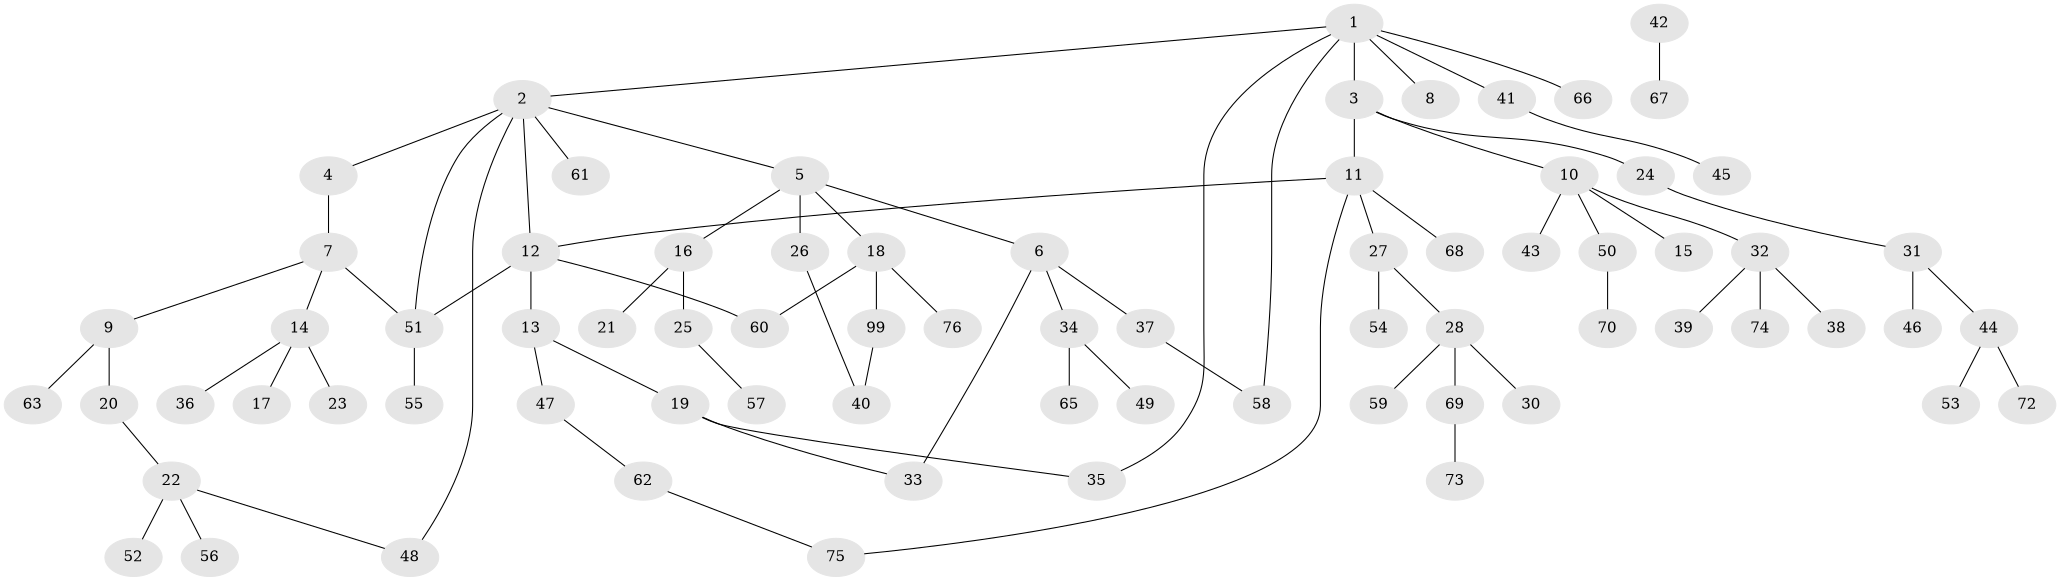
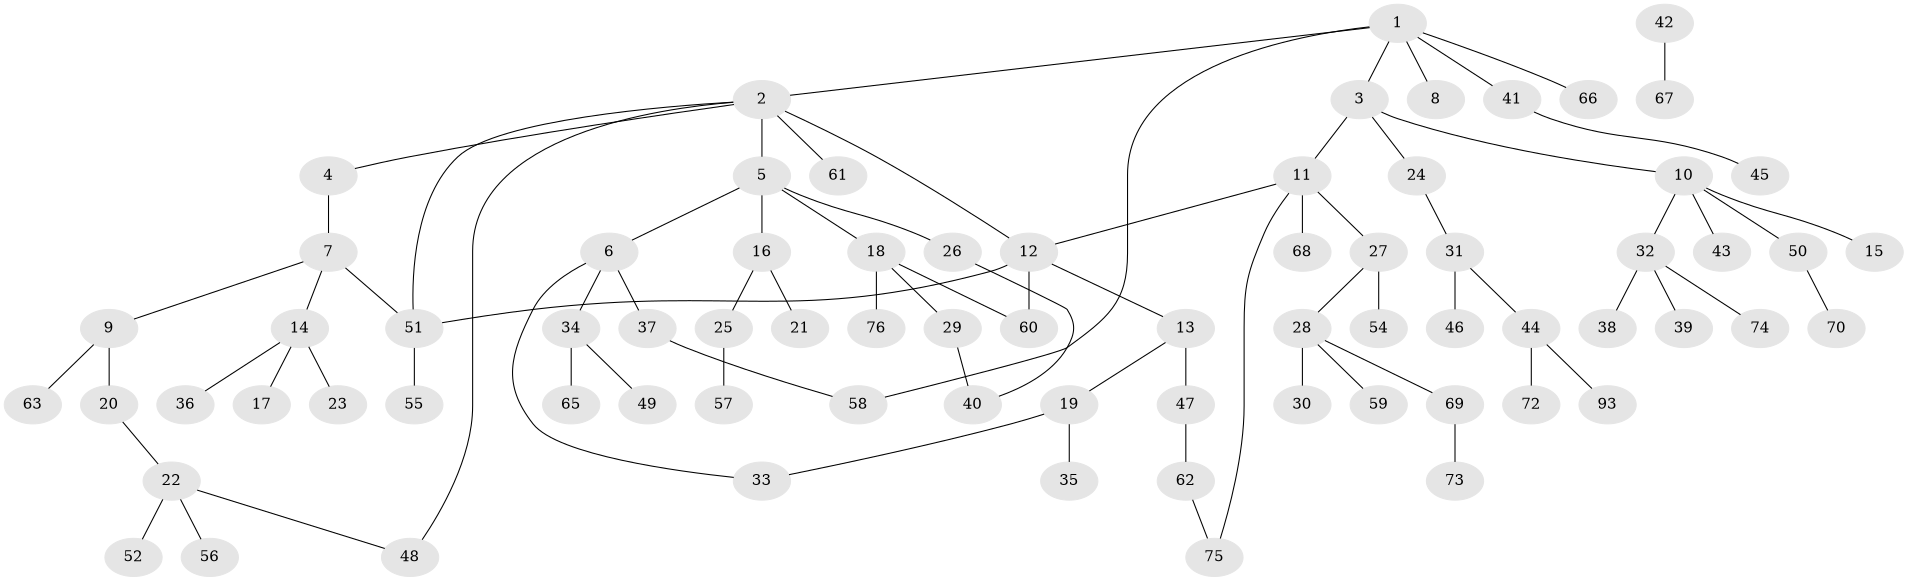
edge "1" -- "35": removed
node "99": label "99" -> "29"
node "53": label "53" -> "93"
